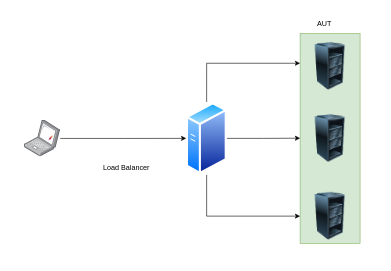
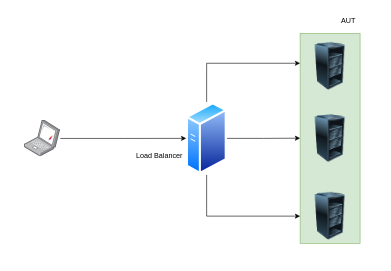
node "AUT": moved (324, 24) -> (348, 21)
node "Load Balancer": moved (126, 168) -> (159, 156)
